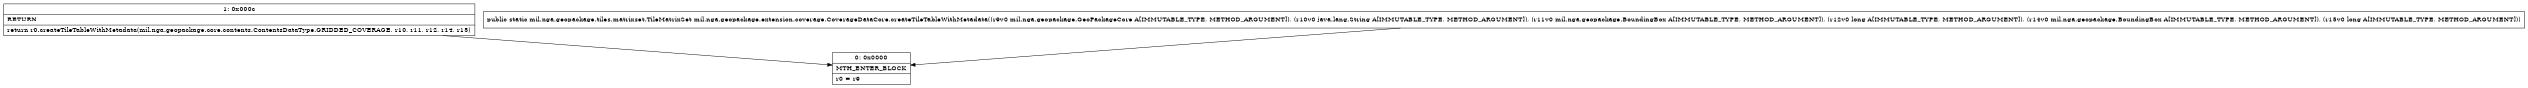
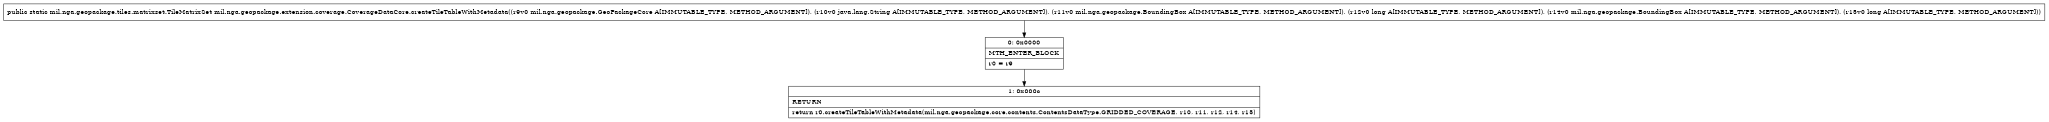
edge "1: 0x000c" -> "0: 0x0000": reversed
